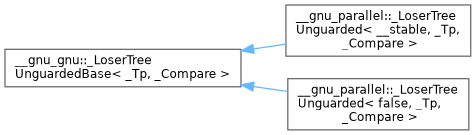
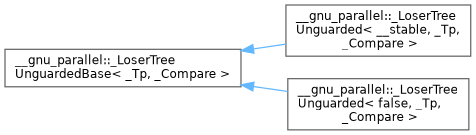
node "__gnu_gnu::_LoserTree UnguardedBase< _Tp, _Compare >": label "__gnu_gnu::_LoserTree UnguardedBase< _Tp, _Compare >" -> "__gnu_parallel::_LoserTree UnguardedBase< _Tp, _Compare >"
